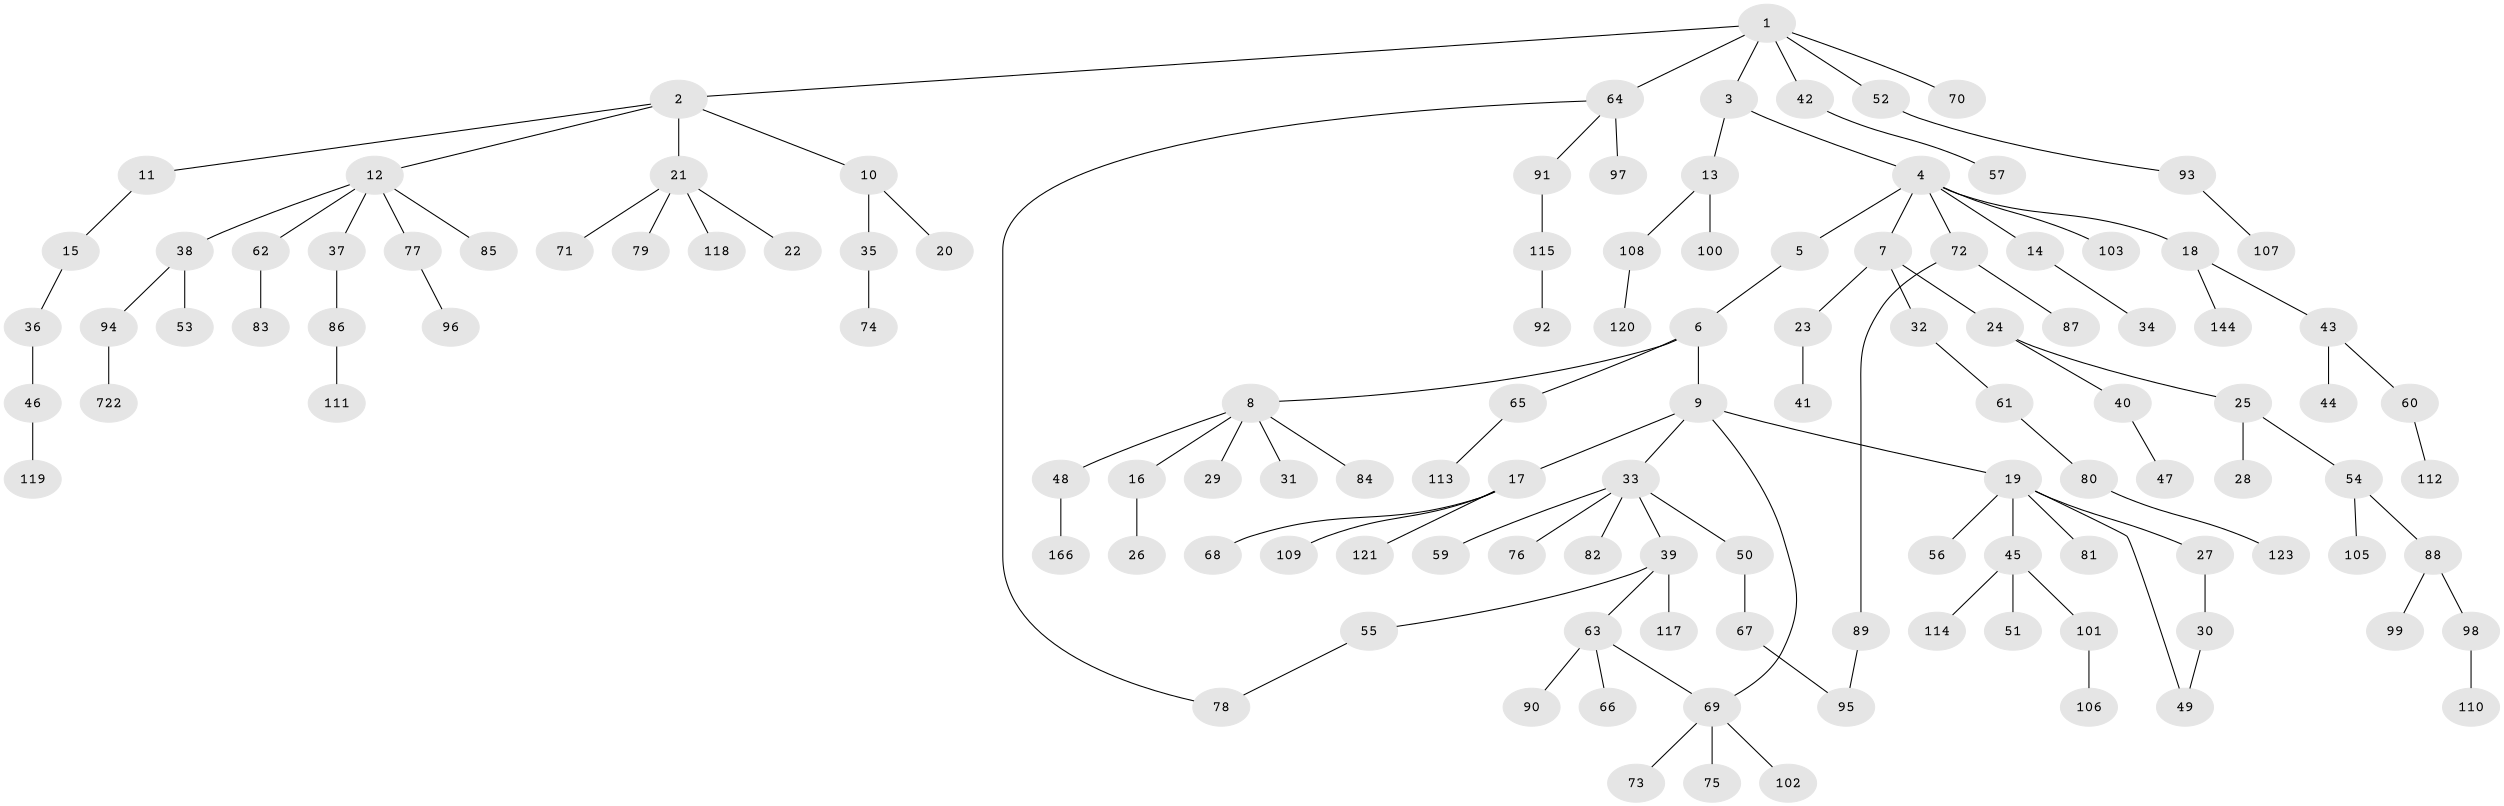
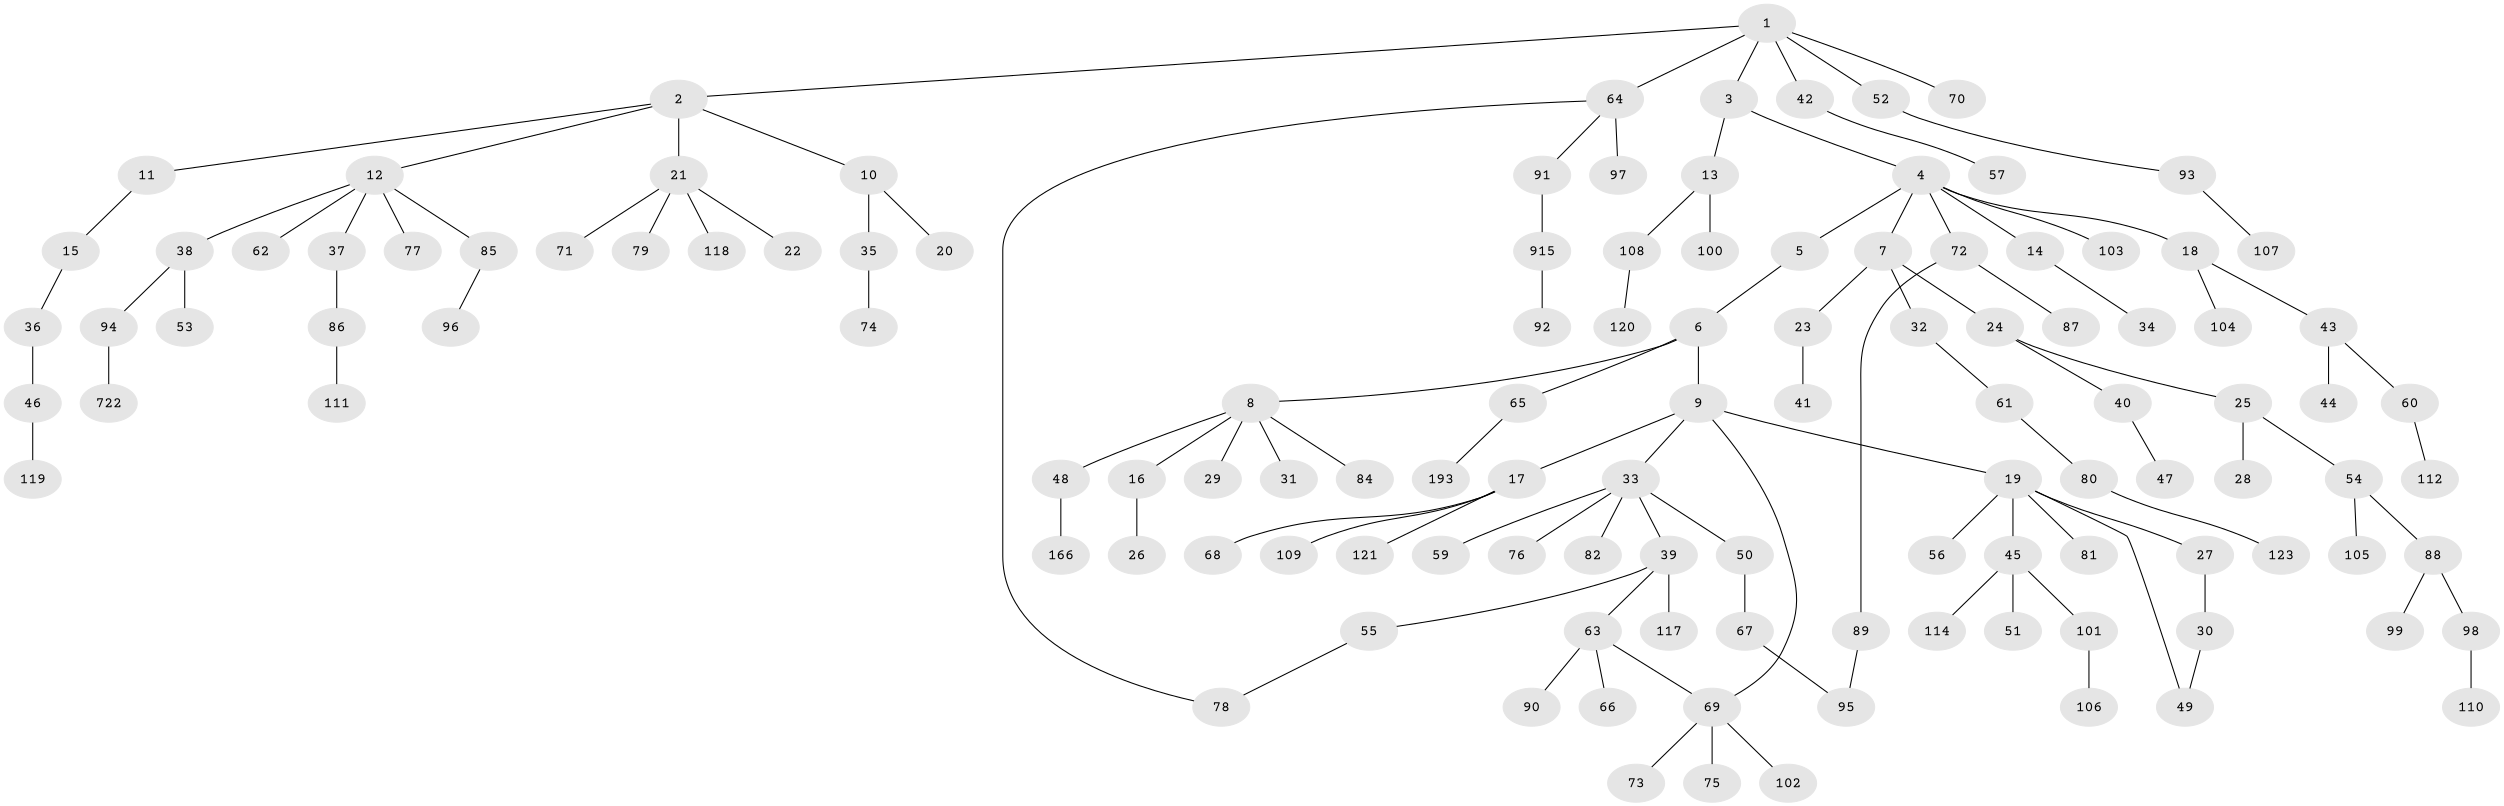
node "115": label "115" -> "915"
edge "77" -- "96": now "85" -- "96"
node "83": removed
node "144": label "144" -> "104"
node "113": label "113" -> "193"
